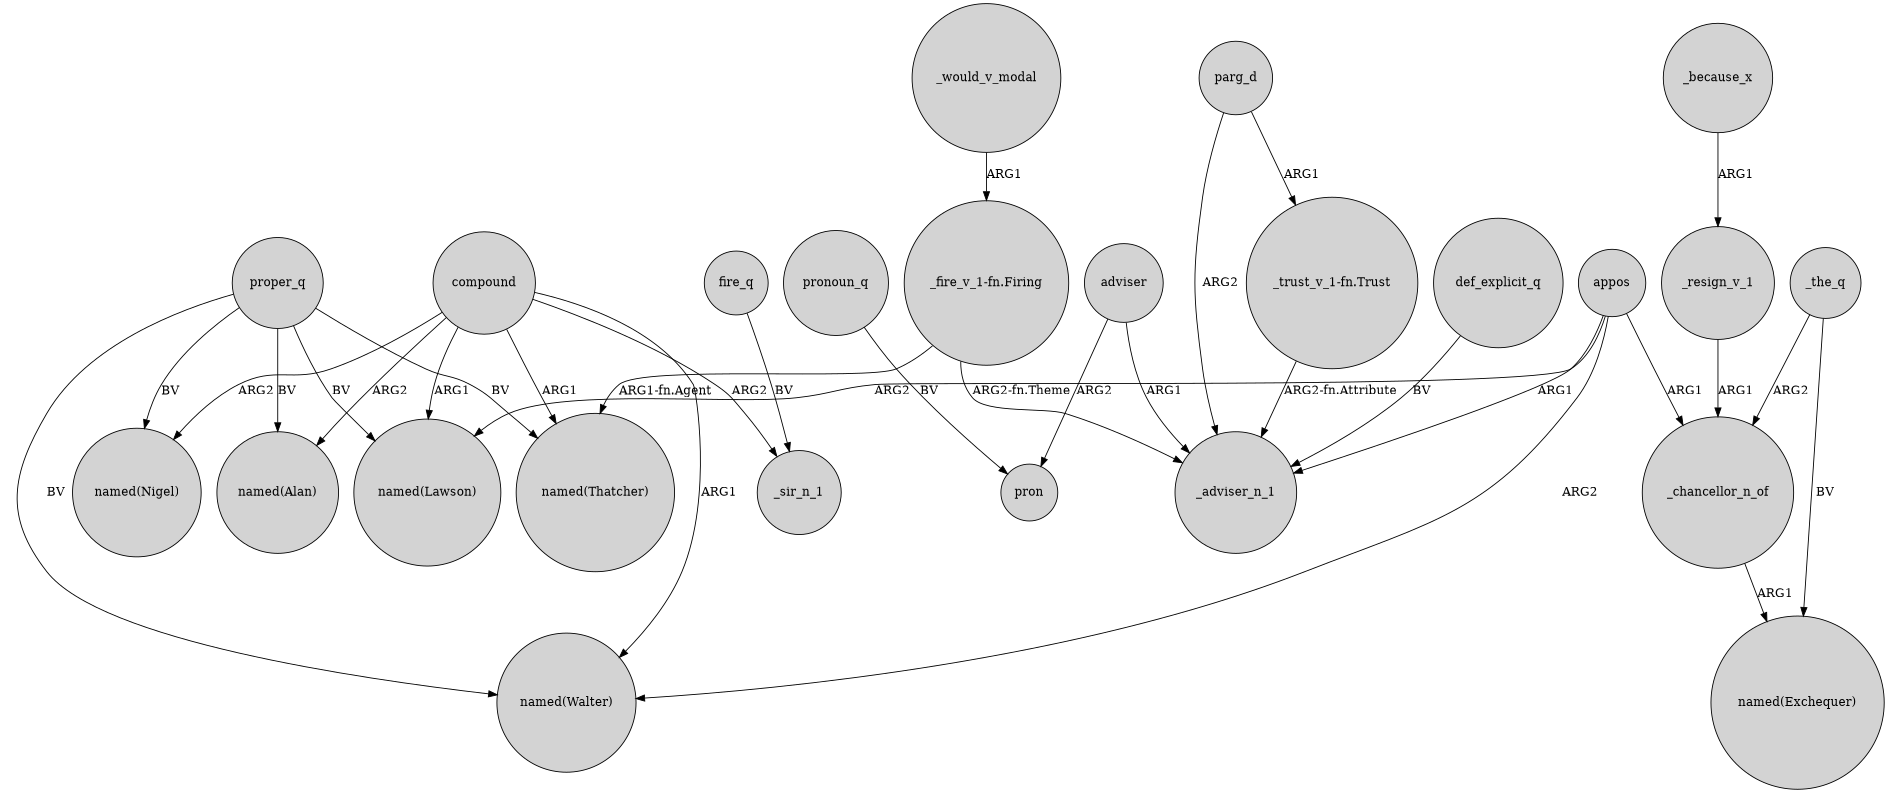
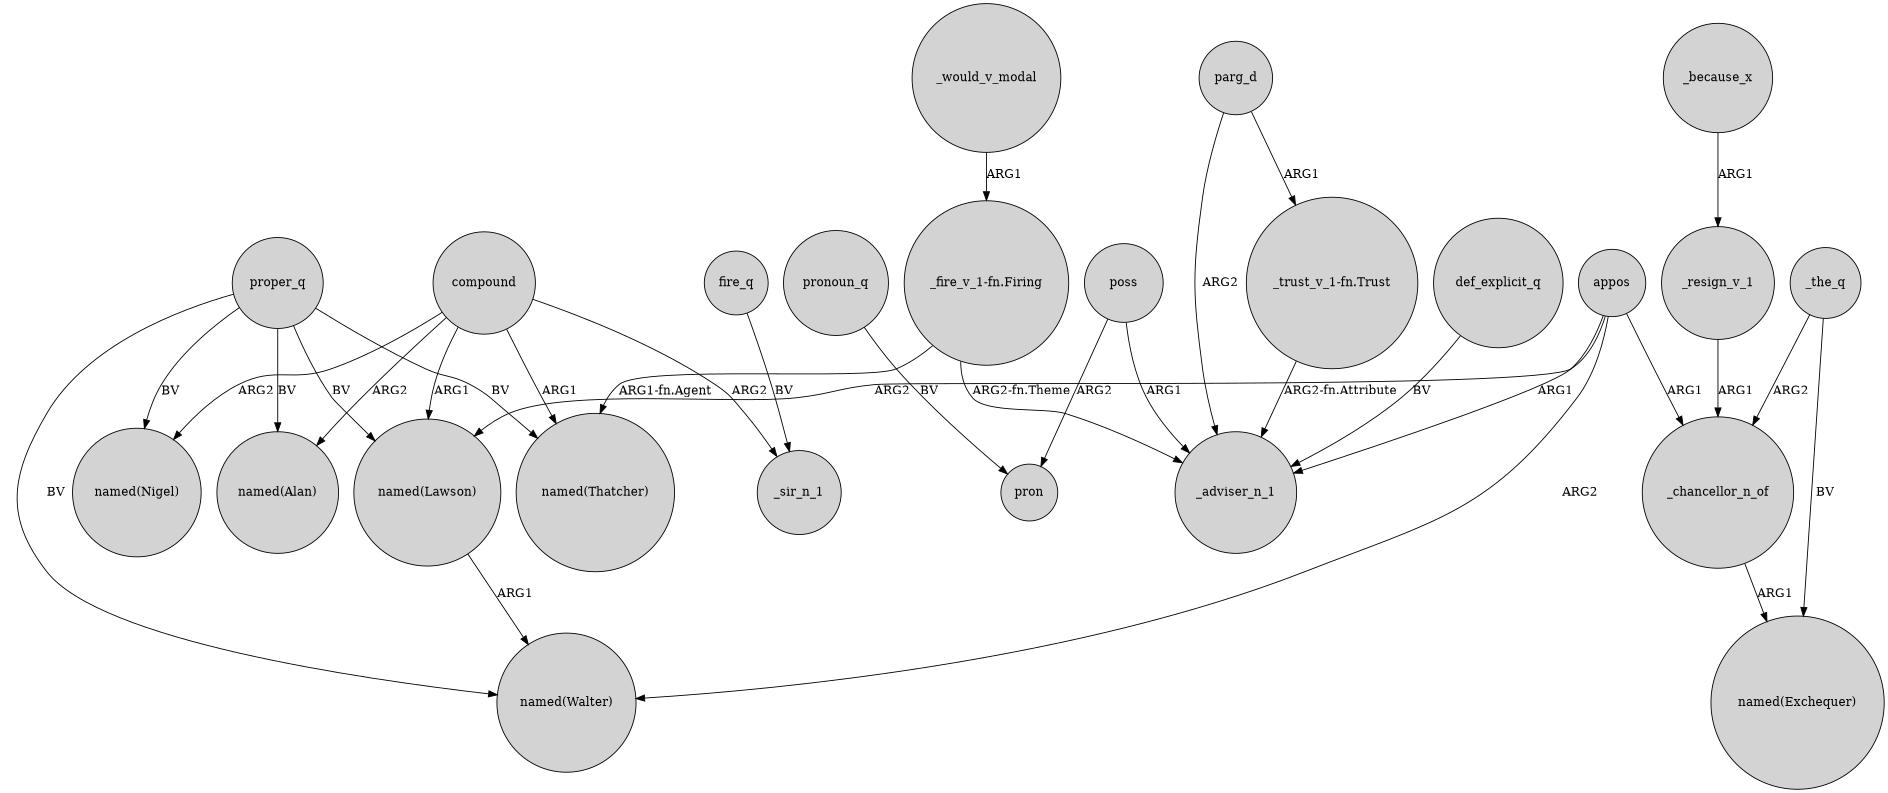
node "adviser": label "adviser" -> "poss"
edge "compound" -> "named(Walter)": now "named(Lawson)" -> "named(Walter)"
